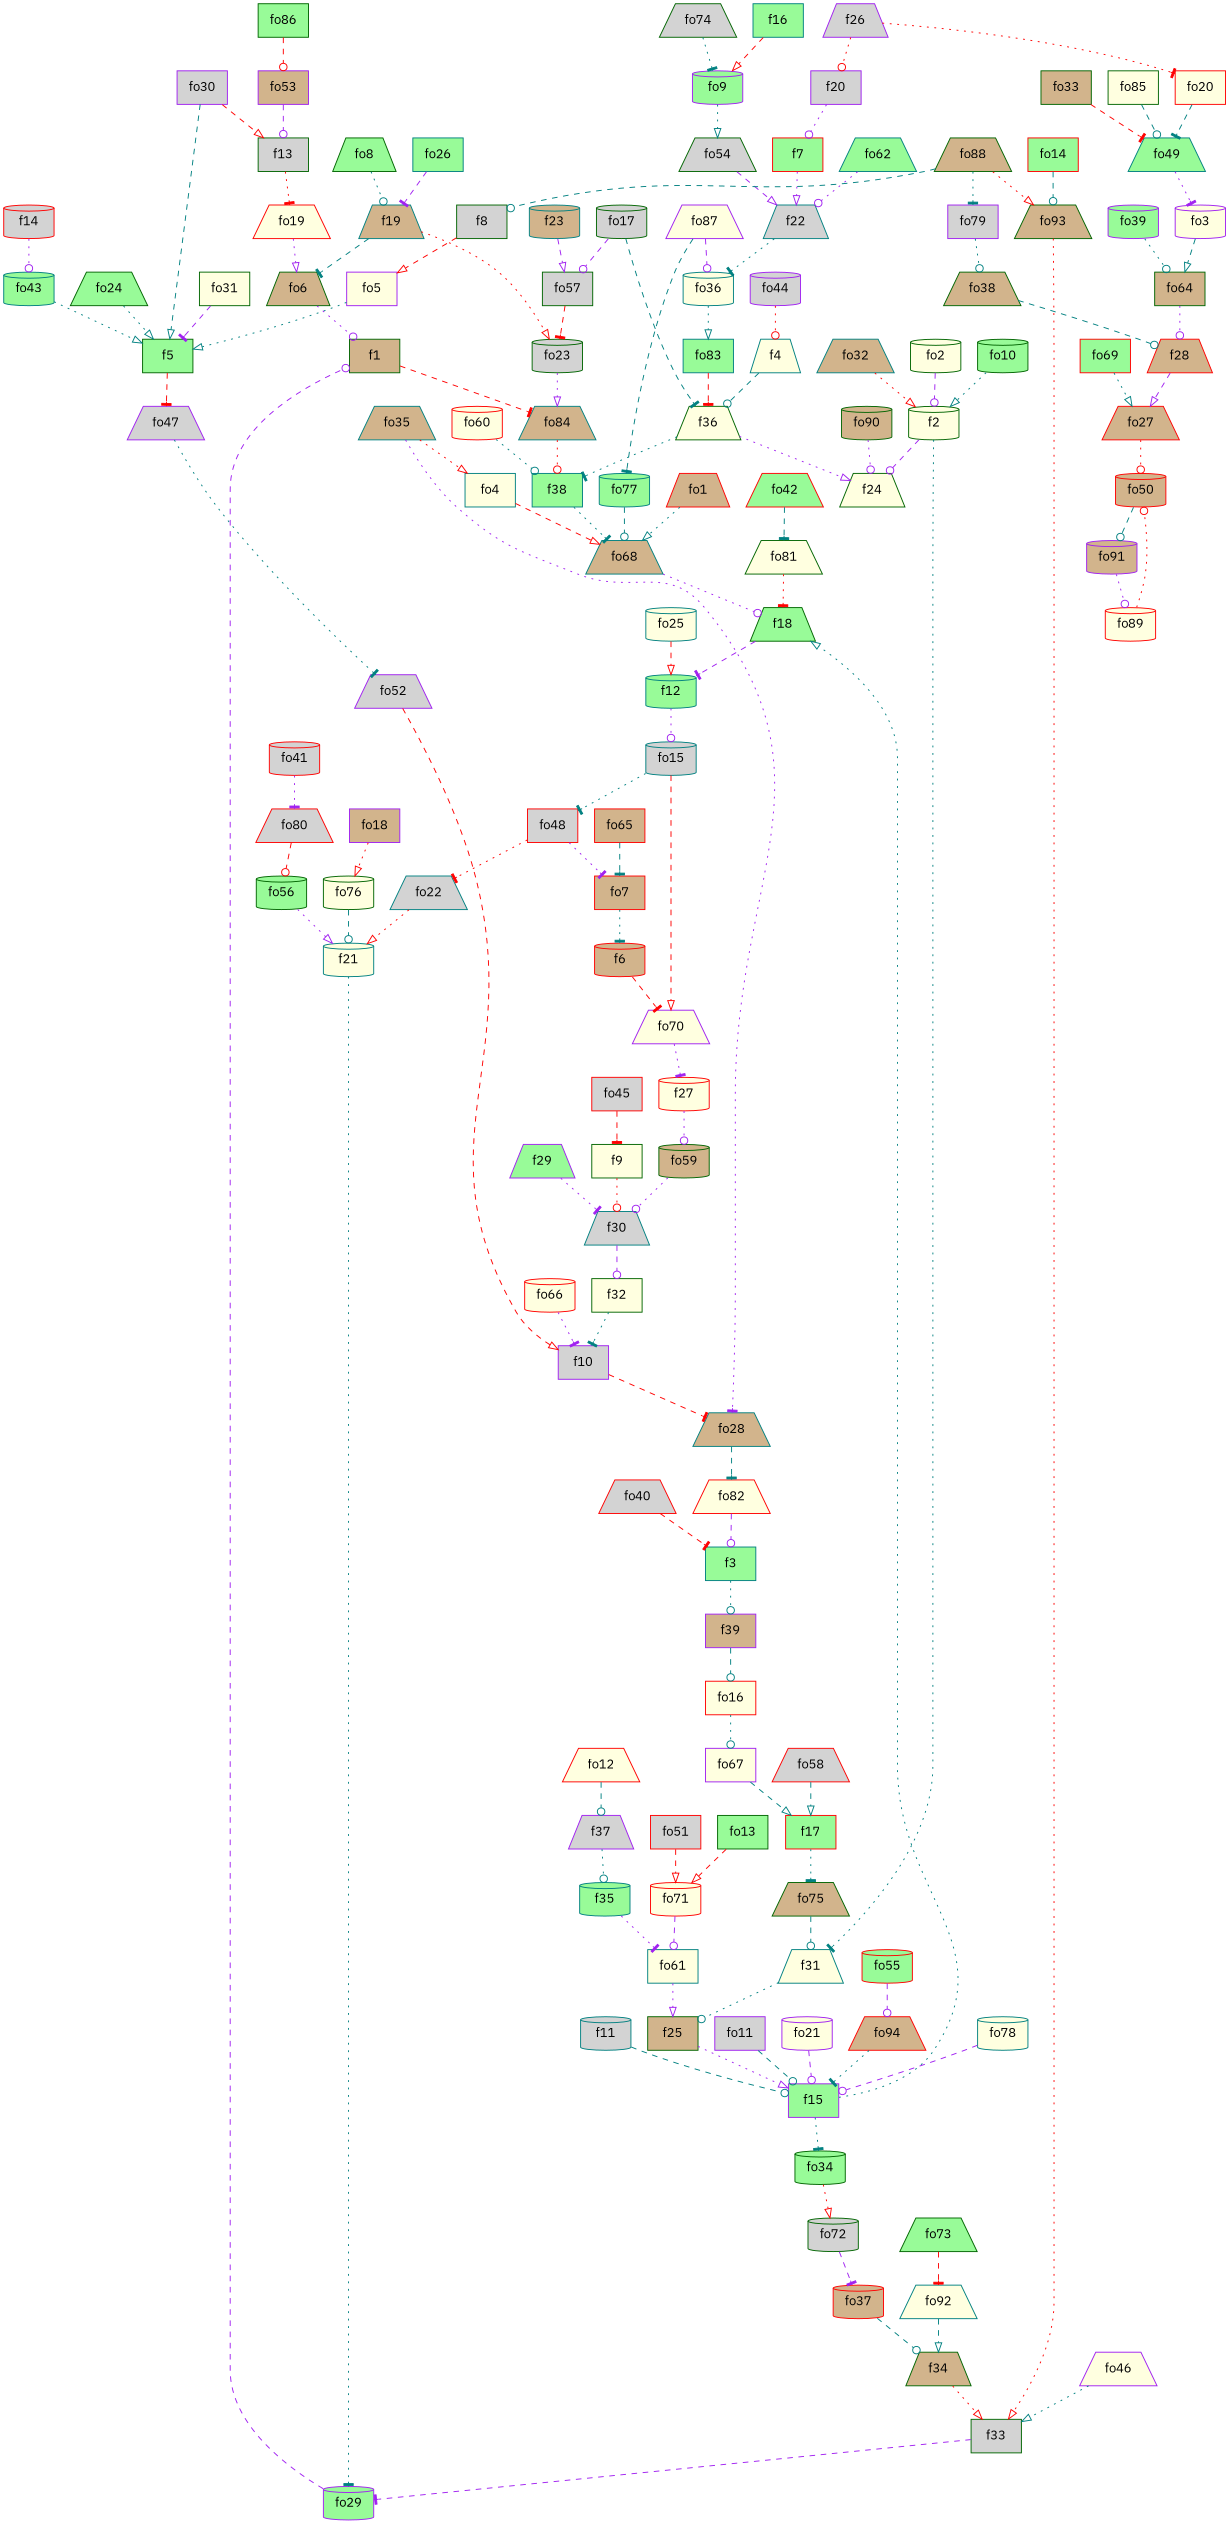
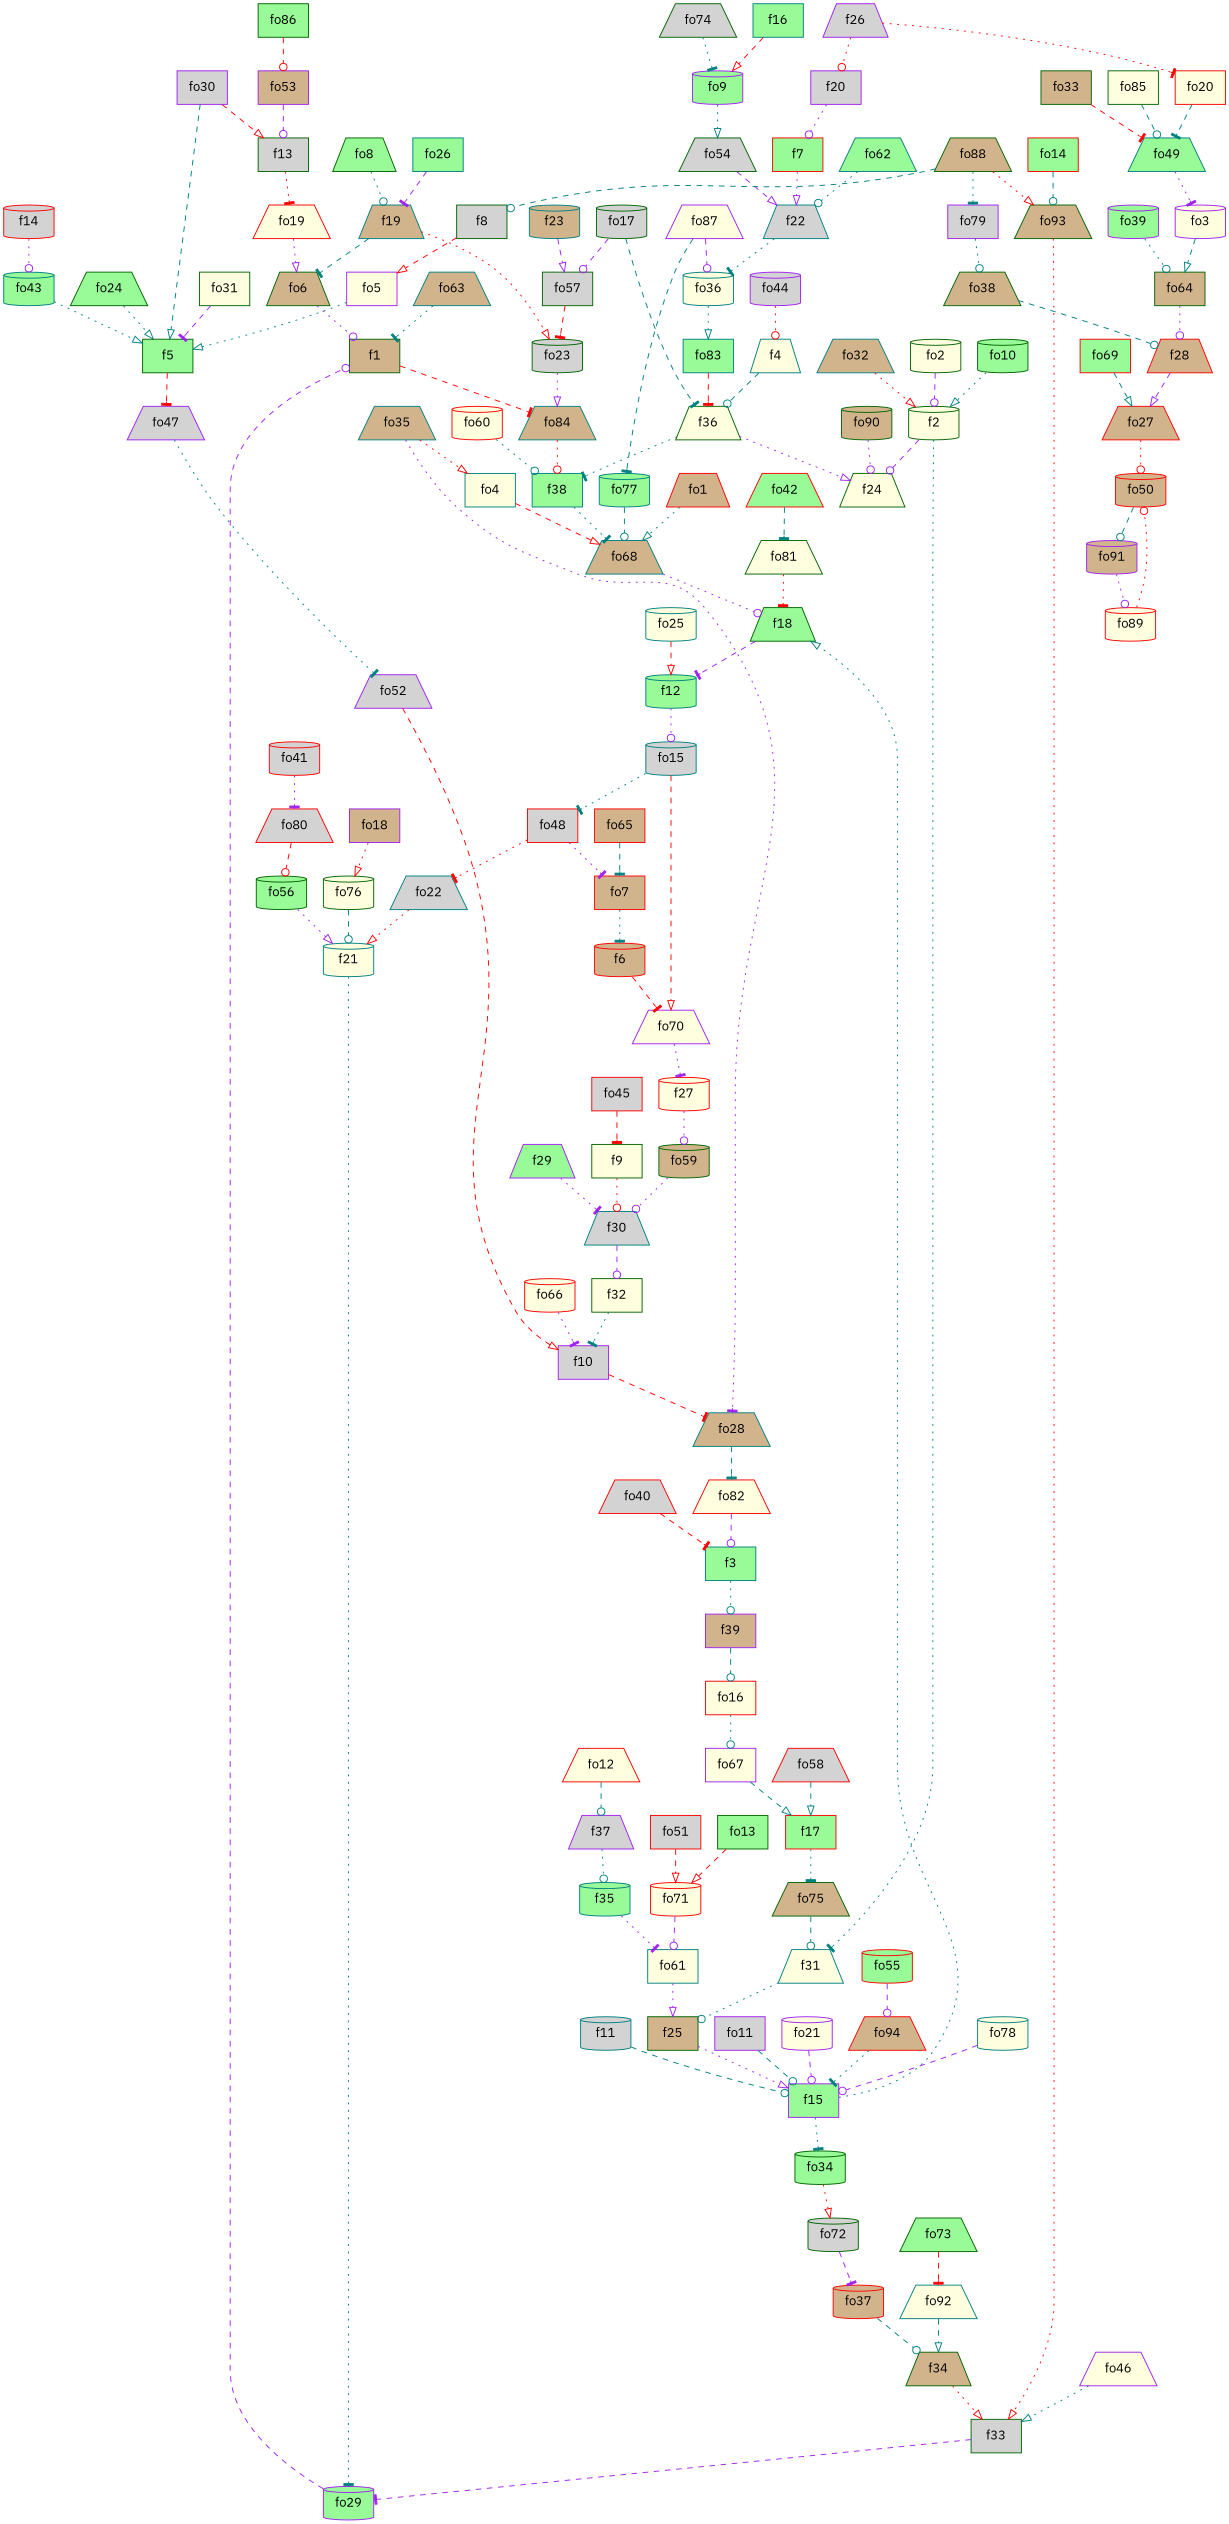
edge "fo62" -> "f22": color purple -> teal
node "fo63": added
edge "fo69" -> "fo27": style dotted -> dashed
